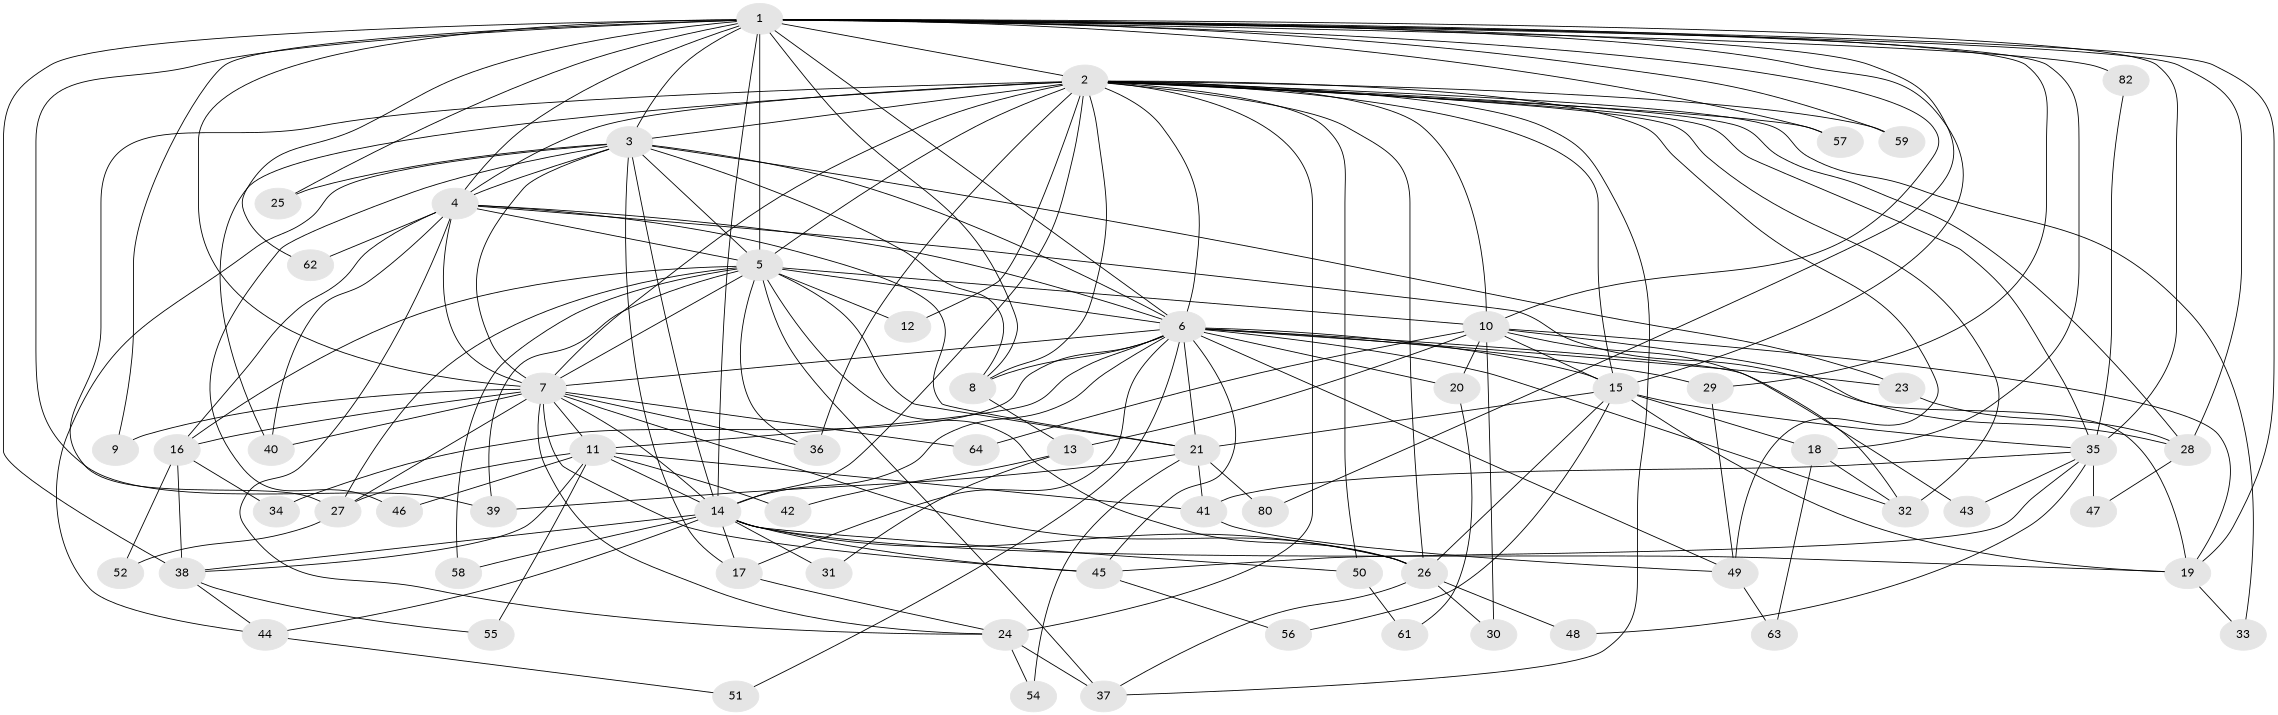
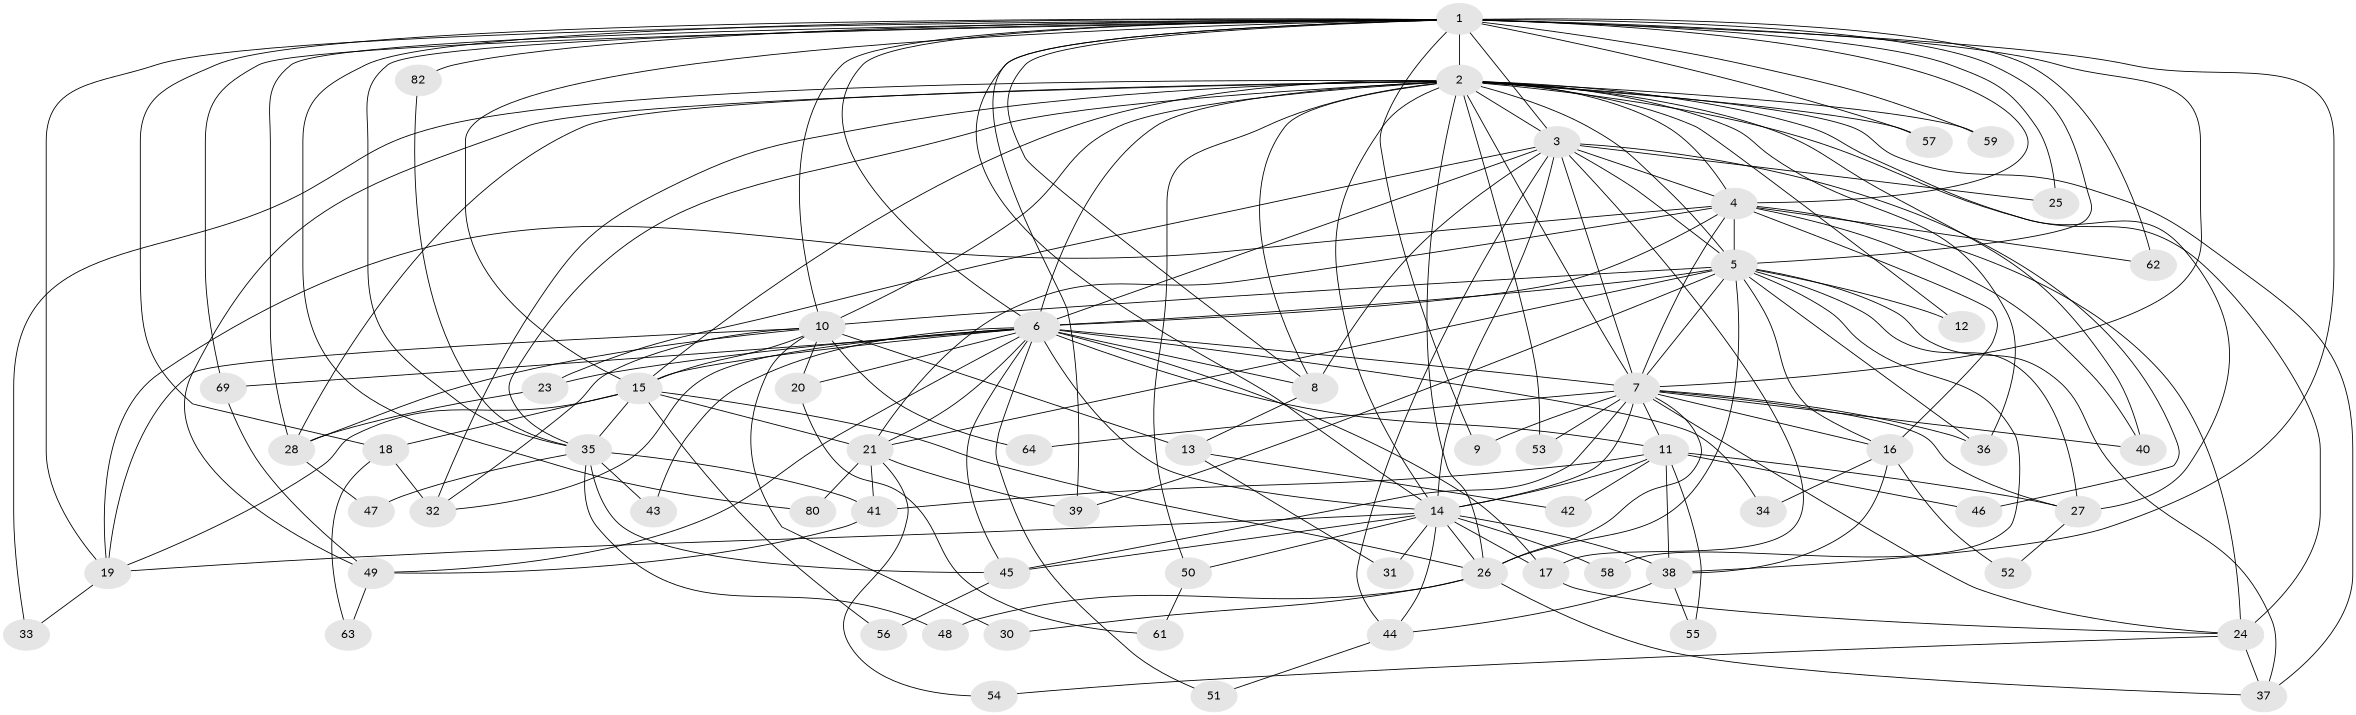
node "29": label "29" -> "69"
node "53": added
